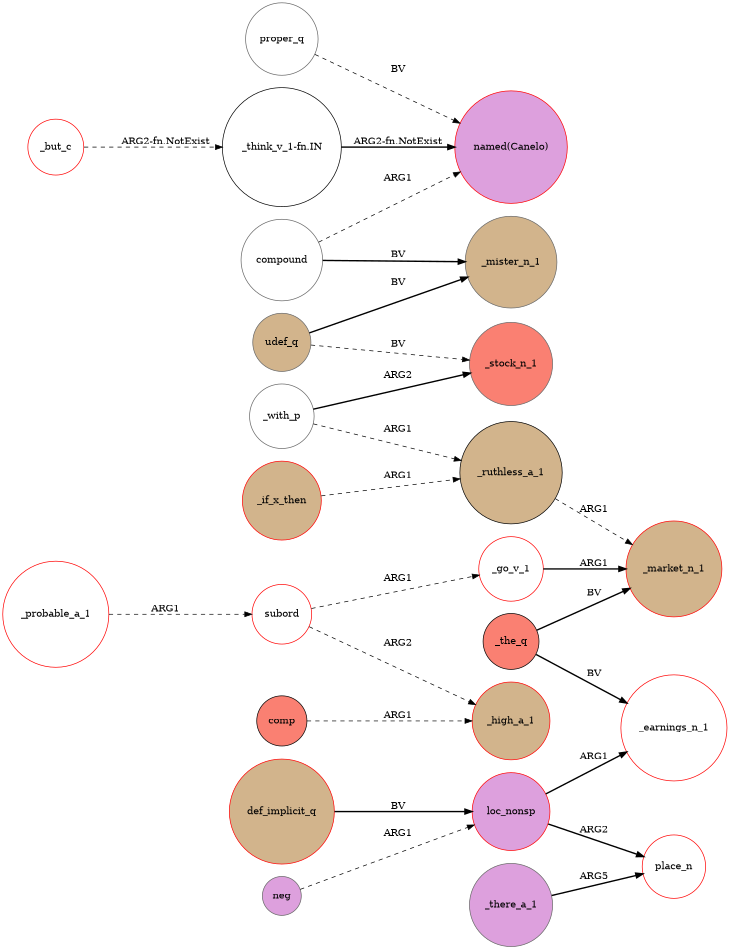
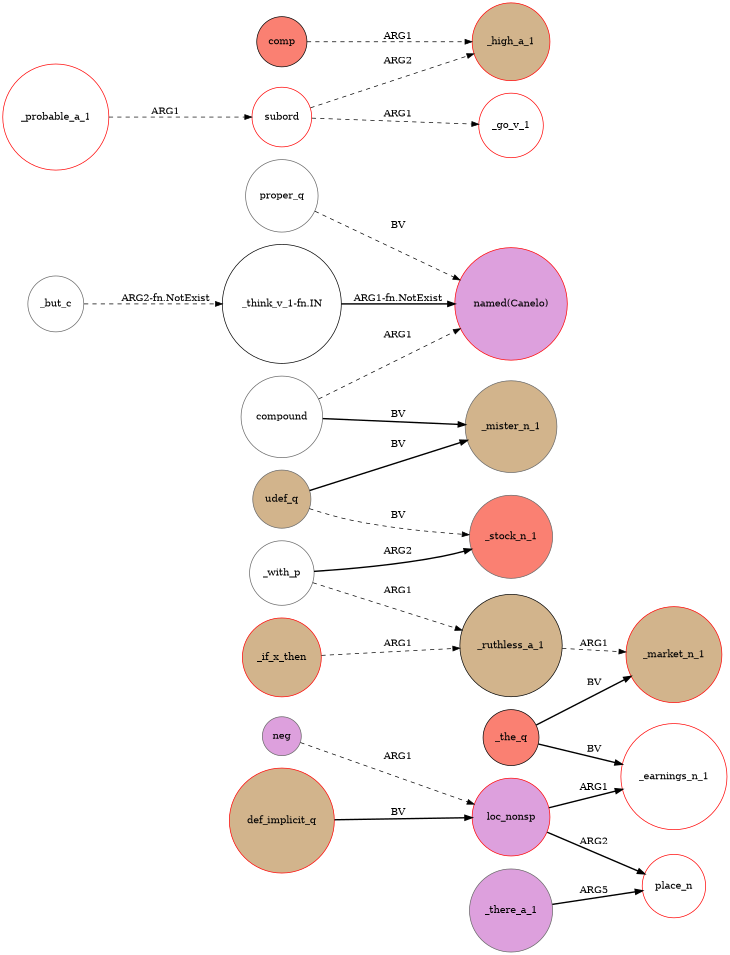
edge "_think_v_1-fn.IN" -> "named(Canelo)": label "ARG2-fn.NotExist" -> "ARG1-fn.NotExist"
node "_but_c": color red -> gray40
edge "_go_v_1" -> "_market_n_1": removed, label "ARG1"
